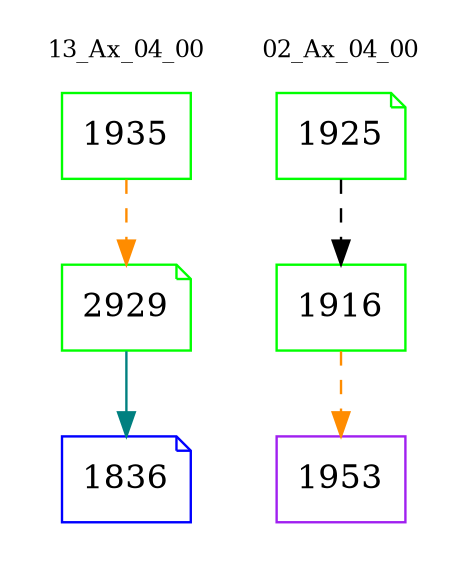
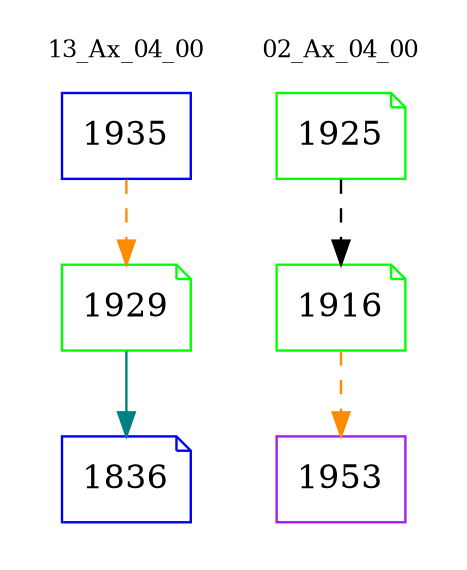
node "1935": color green -> blue
node "2929": label "2929" -> "1929"
node "1916": shape box -> note
